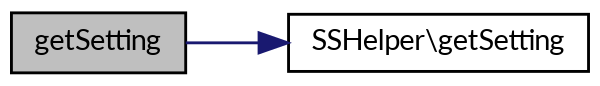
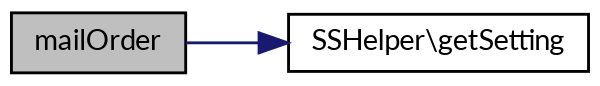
node "getSetting": label "getSetting" -> "mailOrder"
